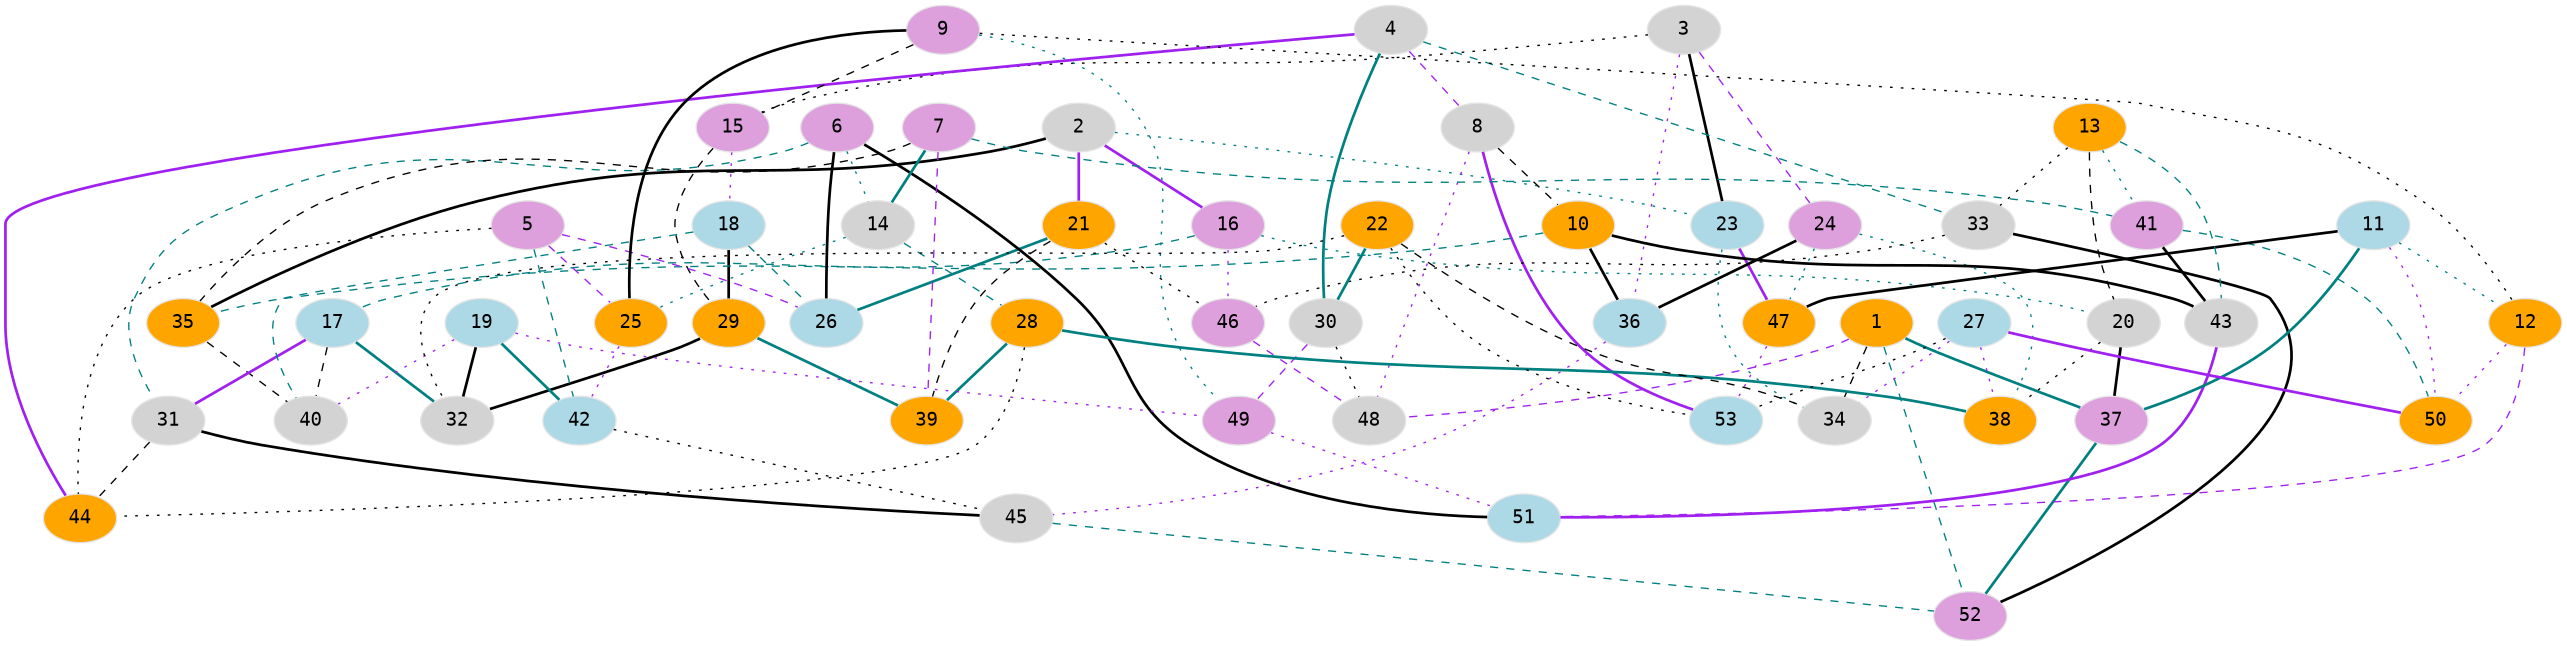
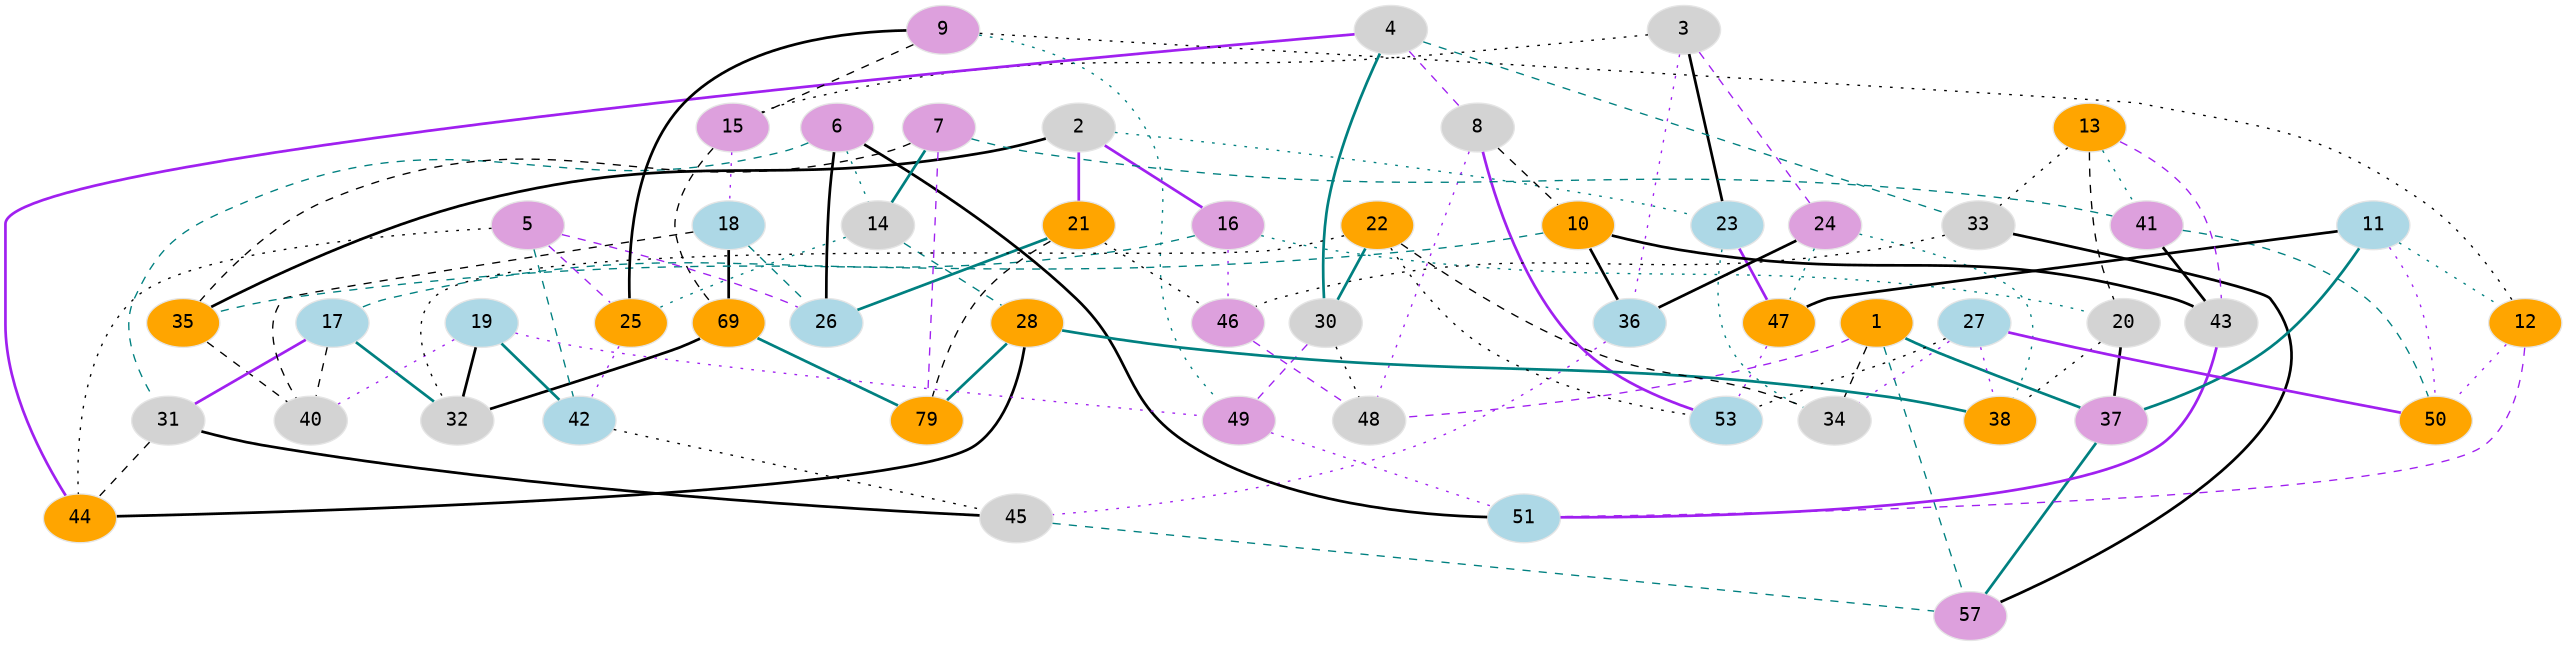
edge "13" -- "43": color teal -> purple
edge "18" -- "40": color teal -> black
node "29": label "29" -> "69"
node "39": label "39" -> "79"
edge "28" -- "44": style dotted -> bold
node "52": label "52" -> "57"
